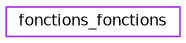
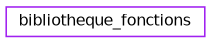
node "fonctions_fonctions": label "fonctions_fonctions" -> "bibliotheque_fonctions"
